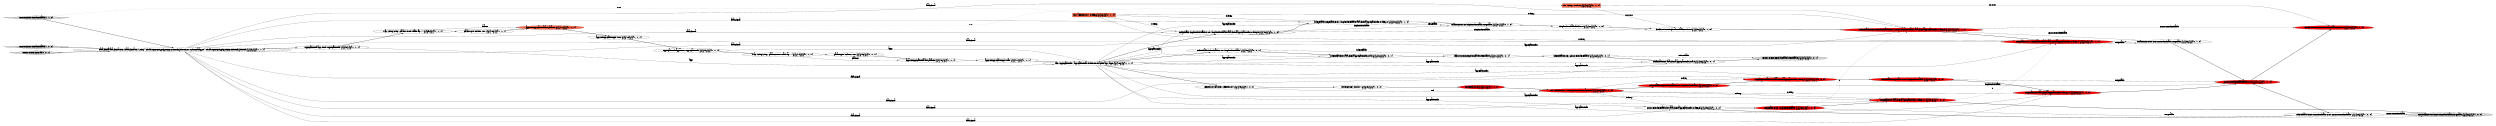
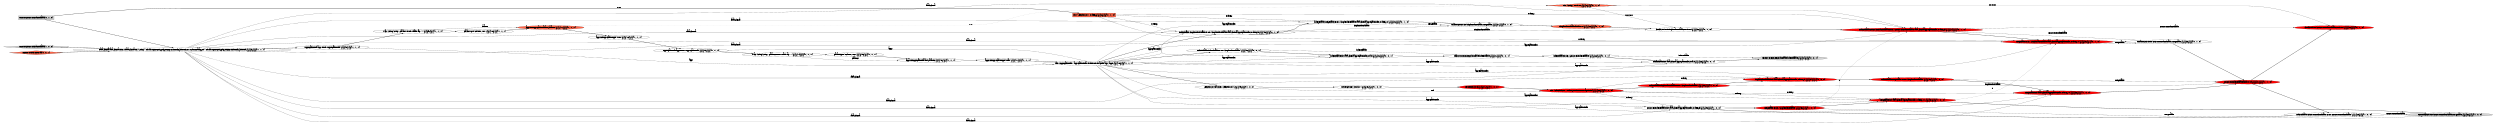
node "List<String> survivors@@@2@@@['0', '1', '0']": shape box -> diamond
edge "testNonConcurrentIndexedTable['0', '1', '0']" -> "List<SelectionSort> orderBy@@@2@@@['0', '1', '0']": style dotted -> bold
node "testNonConcurrentIndexedTable['0', '1', '0']": shape diamond -> box
node "simpleIndexedTable.finish(true)@@@22@@@['0', '1', '0']": fillcolor white -> tomato
node "testNoMoreNewRecords['0', '0', '1']": fillcolor lightgray -> tomato
